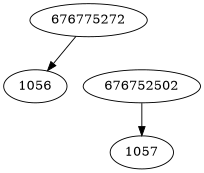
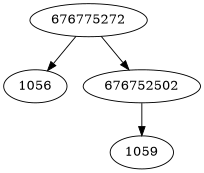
edge "676775272" -> "676752502": added
node "1057": label "1057" -> "1059"
